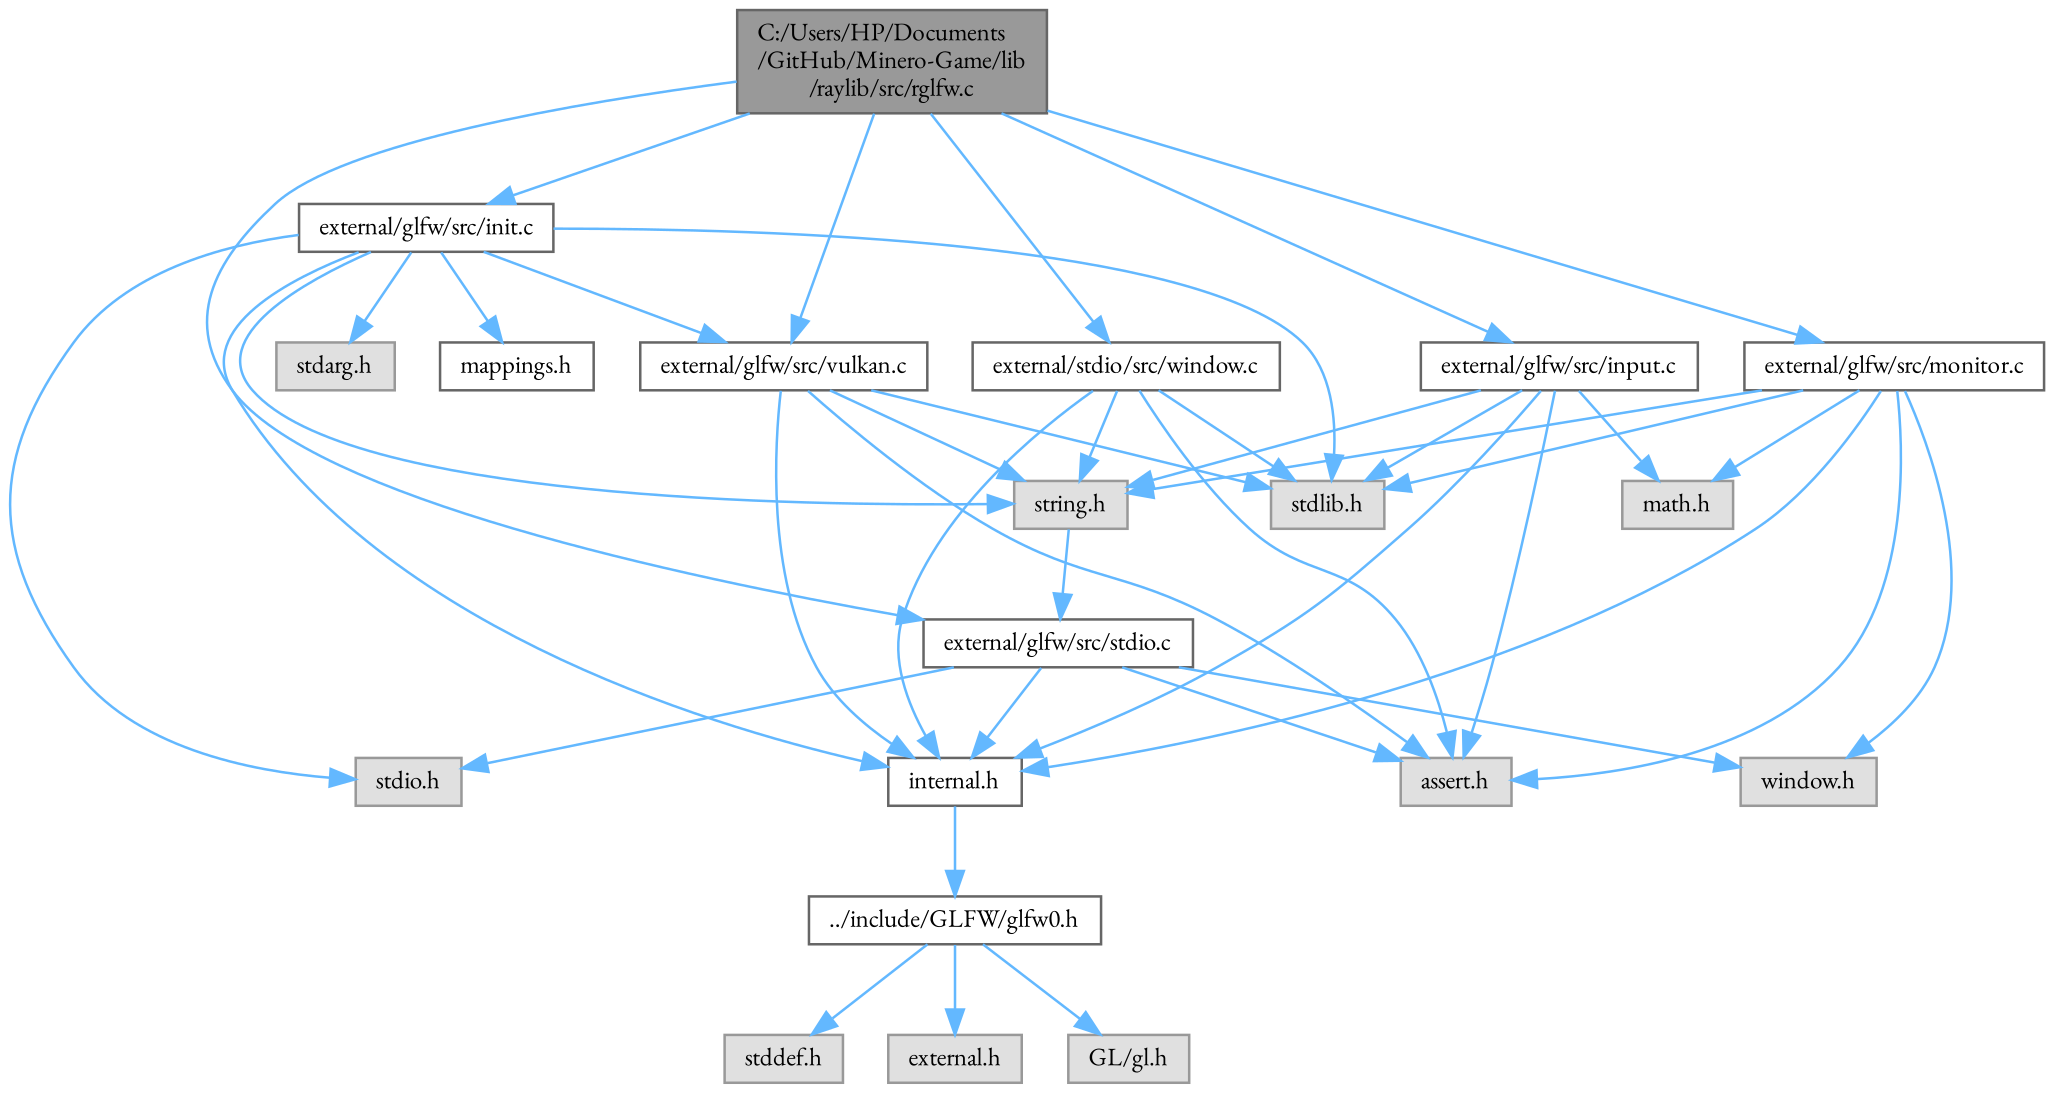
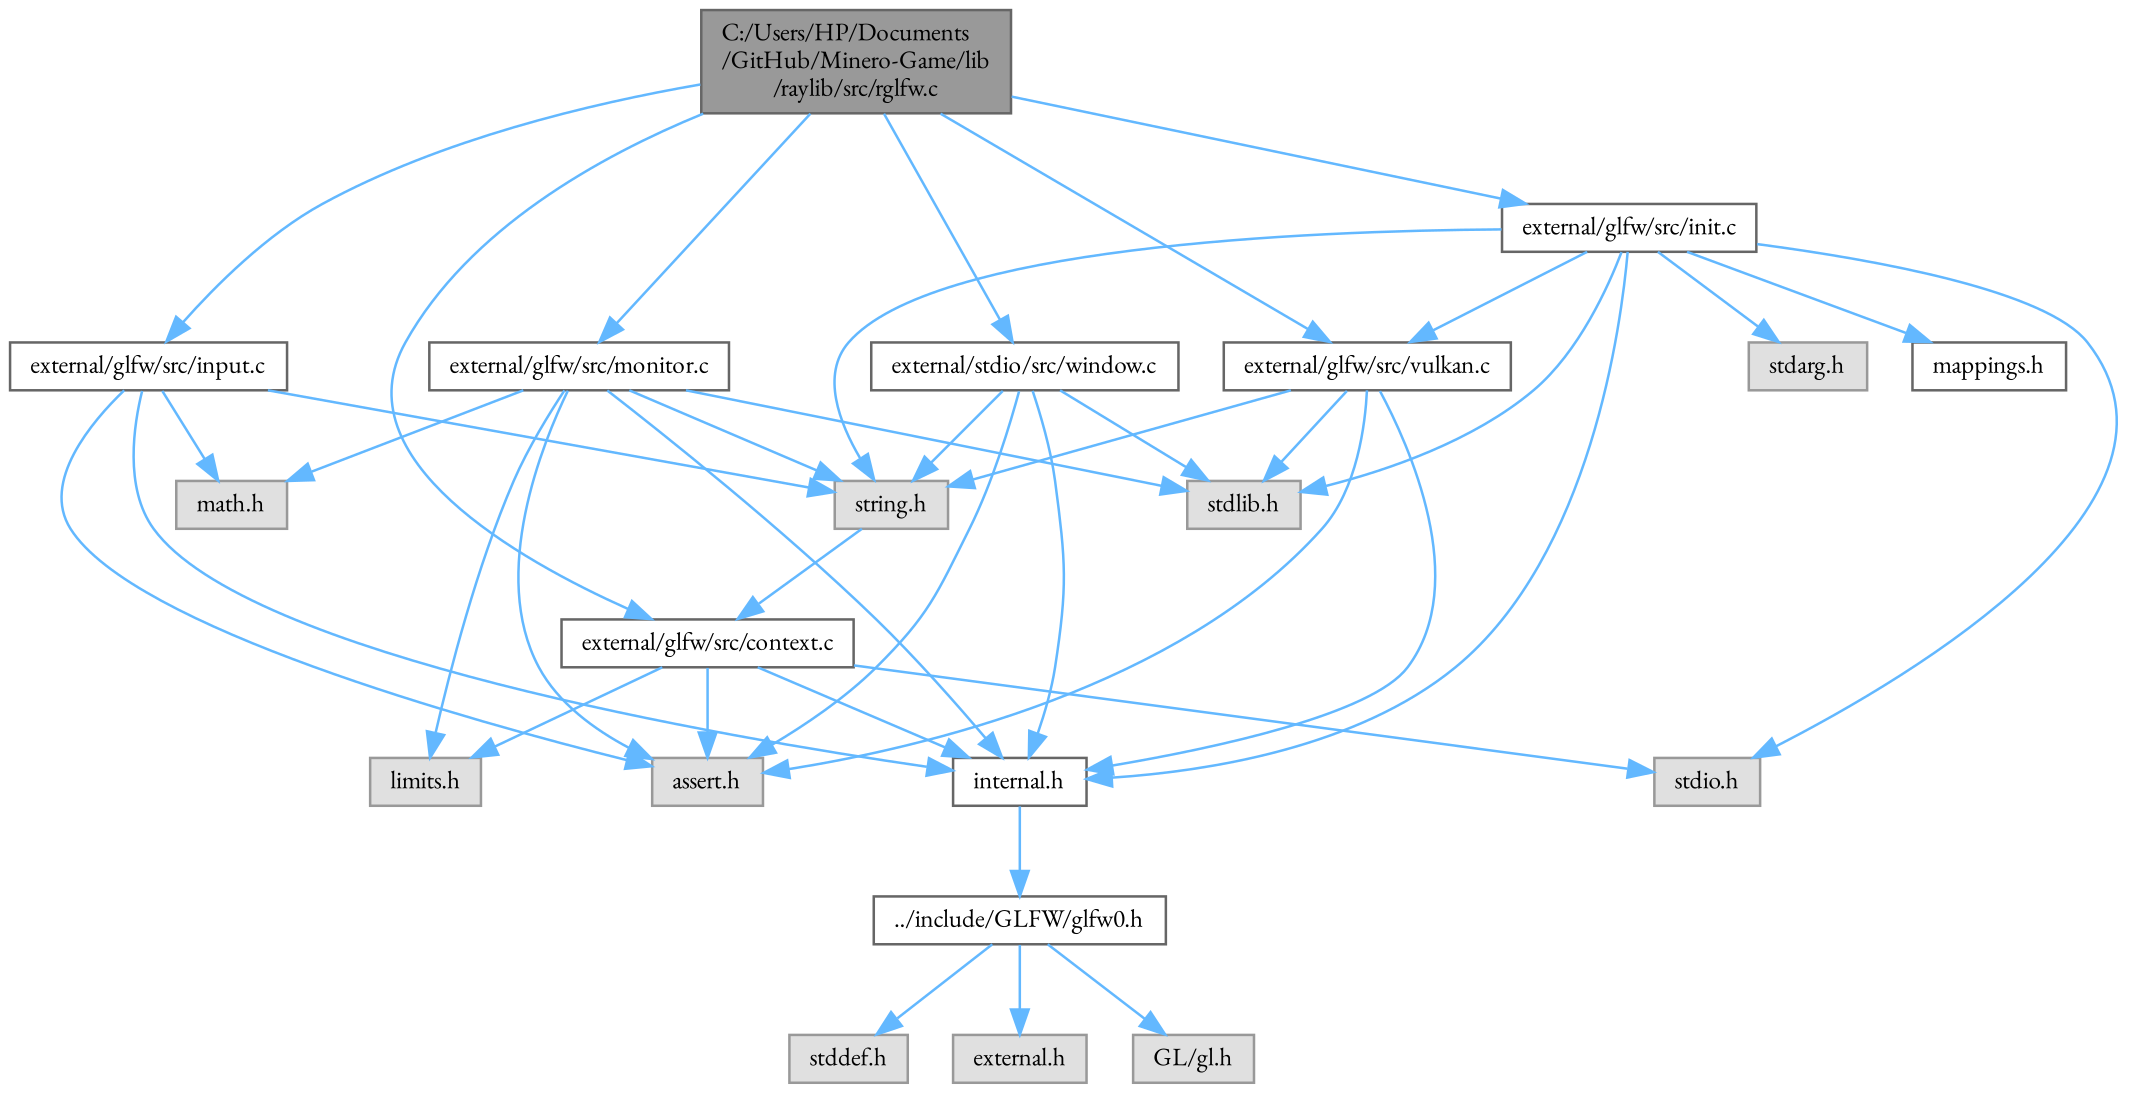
edge "external/glfw/src/input.c" -> "stdlib.h": removed
node "external/glfw/src/stdio.c": label "external/glfw/src/stdio.c" -> "external/glfw/src/context.c"
node "window.h": label "window.h" -> "limits.h"
